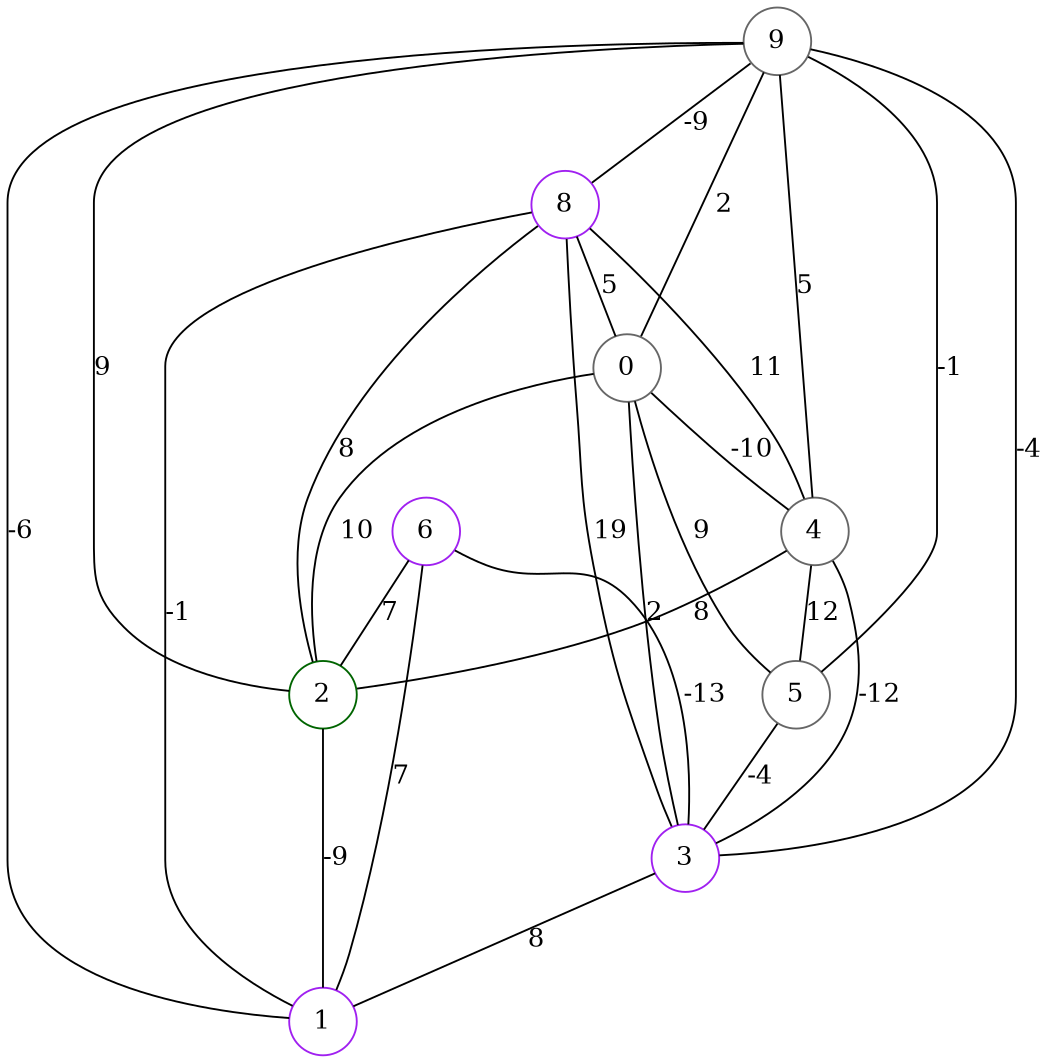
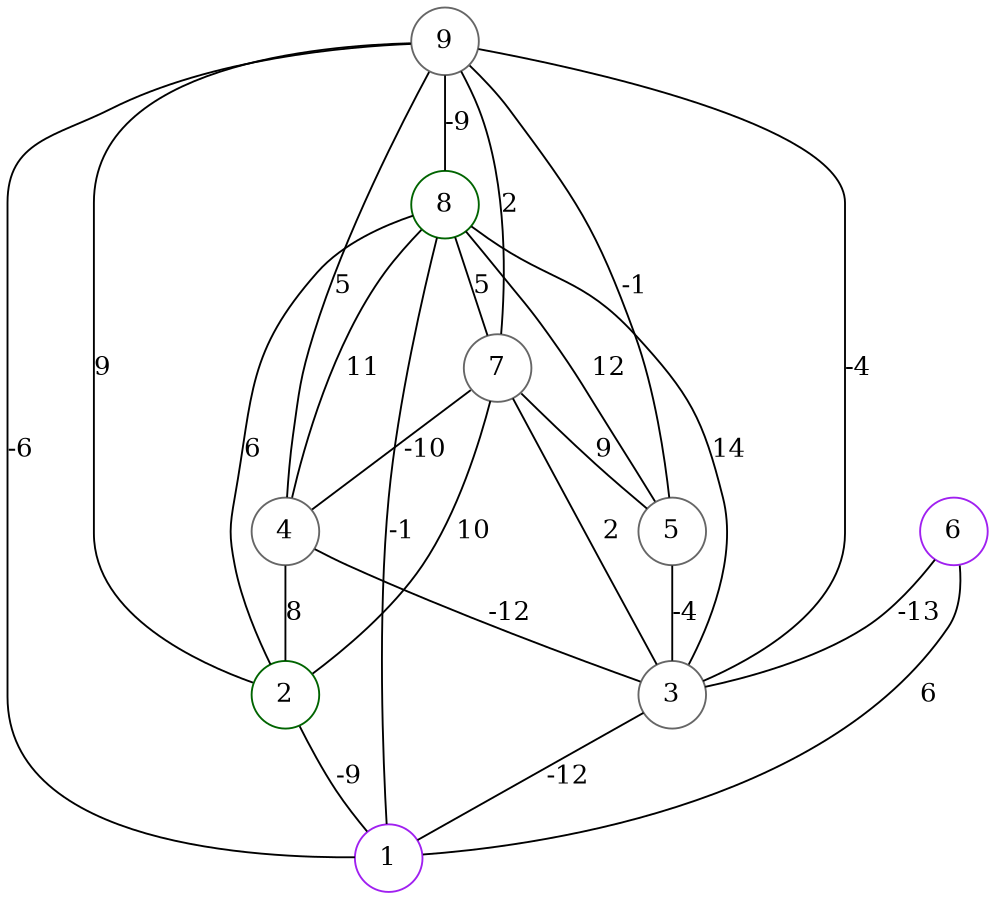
node "8": color purple -> darkgreen
node "0": label "0" -> "7"
edge "8" -- "2": label "8" -> "6"
edge "8" -- "3": label "19" -> "14"
edge "6" -- "2": removed, label "7"
edge "4" -- "5": now "8" -- "5"
edge "6" -- "1": label "7" -> "6"
node "3": color purple -> gray40
edge "3" -- "1": label "8" -> "-12"
